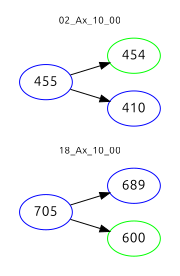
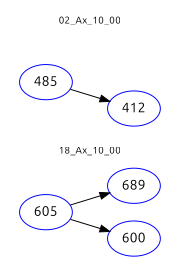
node "454": removed
node "455": label "455" -> "485"
node "410": label "410" -> "412"
node "705": label "705" -> "605"
node "600": color green -> blue
